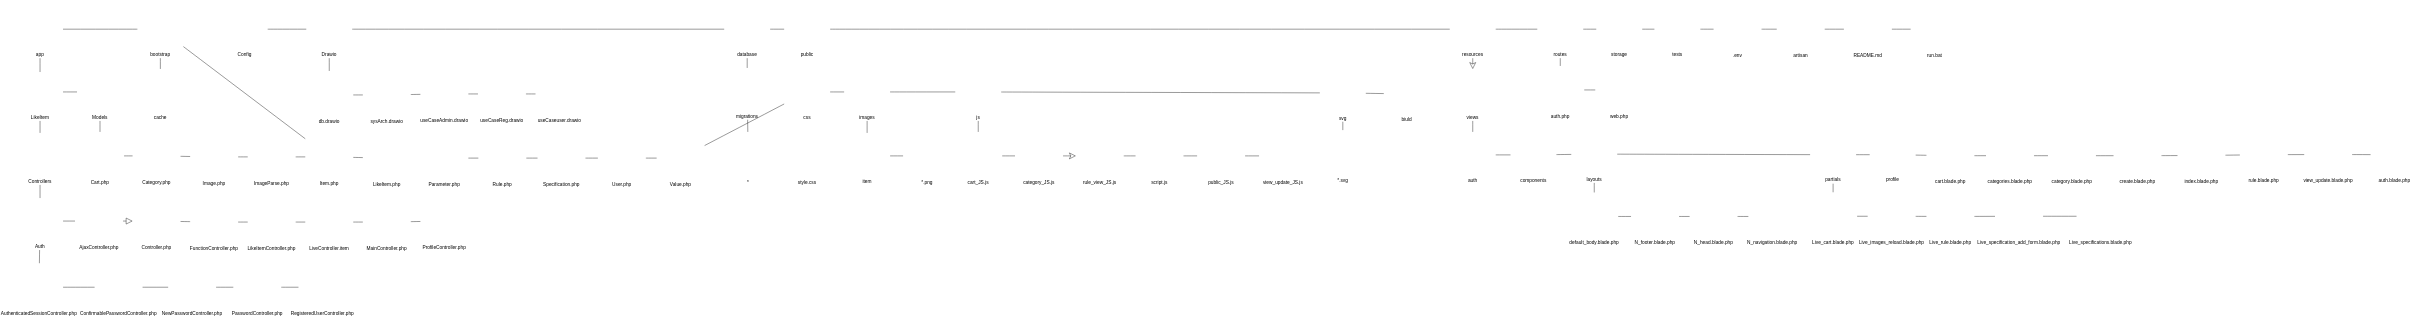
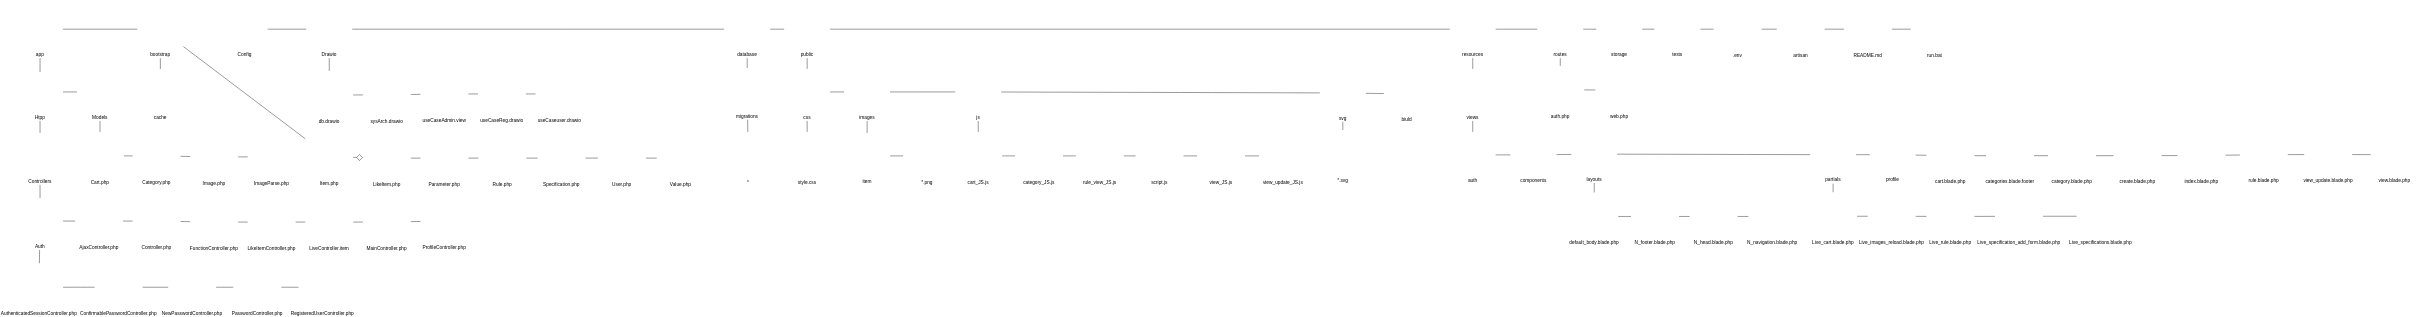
edge "resources" -> "views": arrowhead classic -> none
edge "public" -- "css": added
node "LikeItem": label "LikeItem" -> "Htpp"
node "useCaseAdmin.drawio": label "useCaseAdmin.drawio" -> "useCaseAdmin.view"
edge "css" -- "Value.php": now "css" -- "style.css"
edge "category_JS.js" -> "rule_view_JS.js": arrowhead classic -> none
edge "ImageParse.php" -- "Item.php": removed
edge "Item.php" -- "LikeItem.php": arrowhead none -> diamond
edge "LikeItem.php" -- "Parameter.php": added
node "auth.blade.php": label "auth.blade.php" -> "view.blade.php"
node "public_JS.js": label "public_JS.js" -> "view_JS.js"
node "categories.blade.php": label "categories.blade.php" -> "categories.blade.footer"
edge "AjaxController.php" -> "Controller.php": arrowhead block -> none
